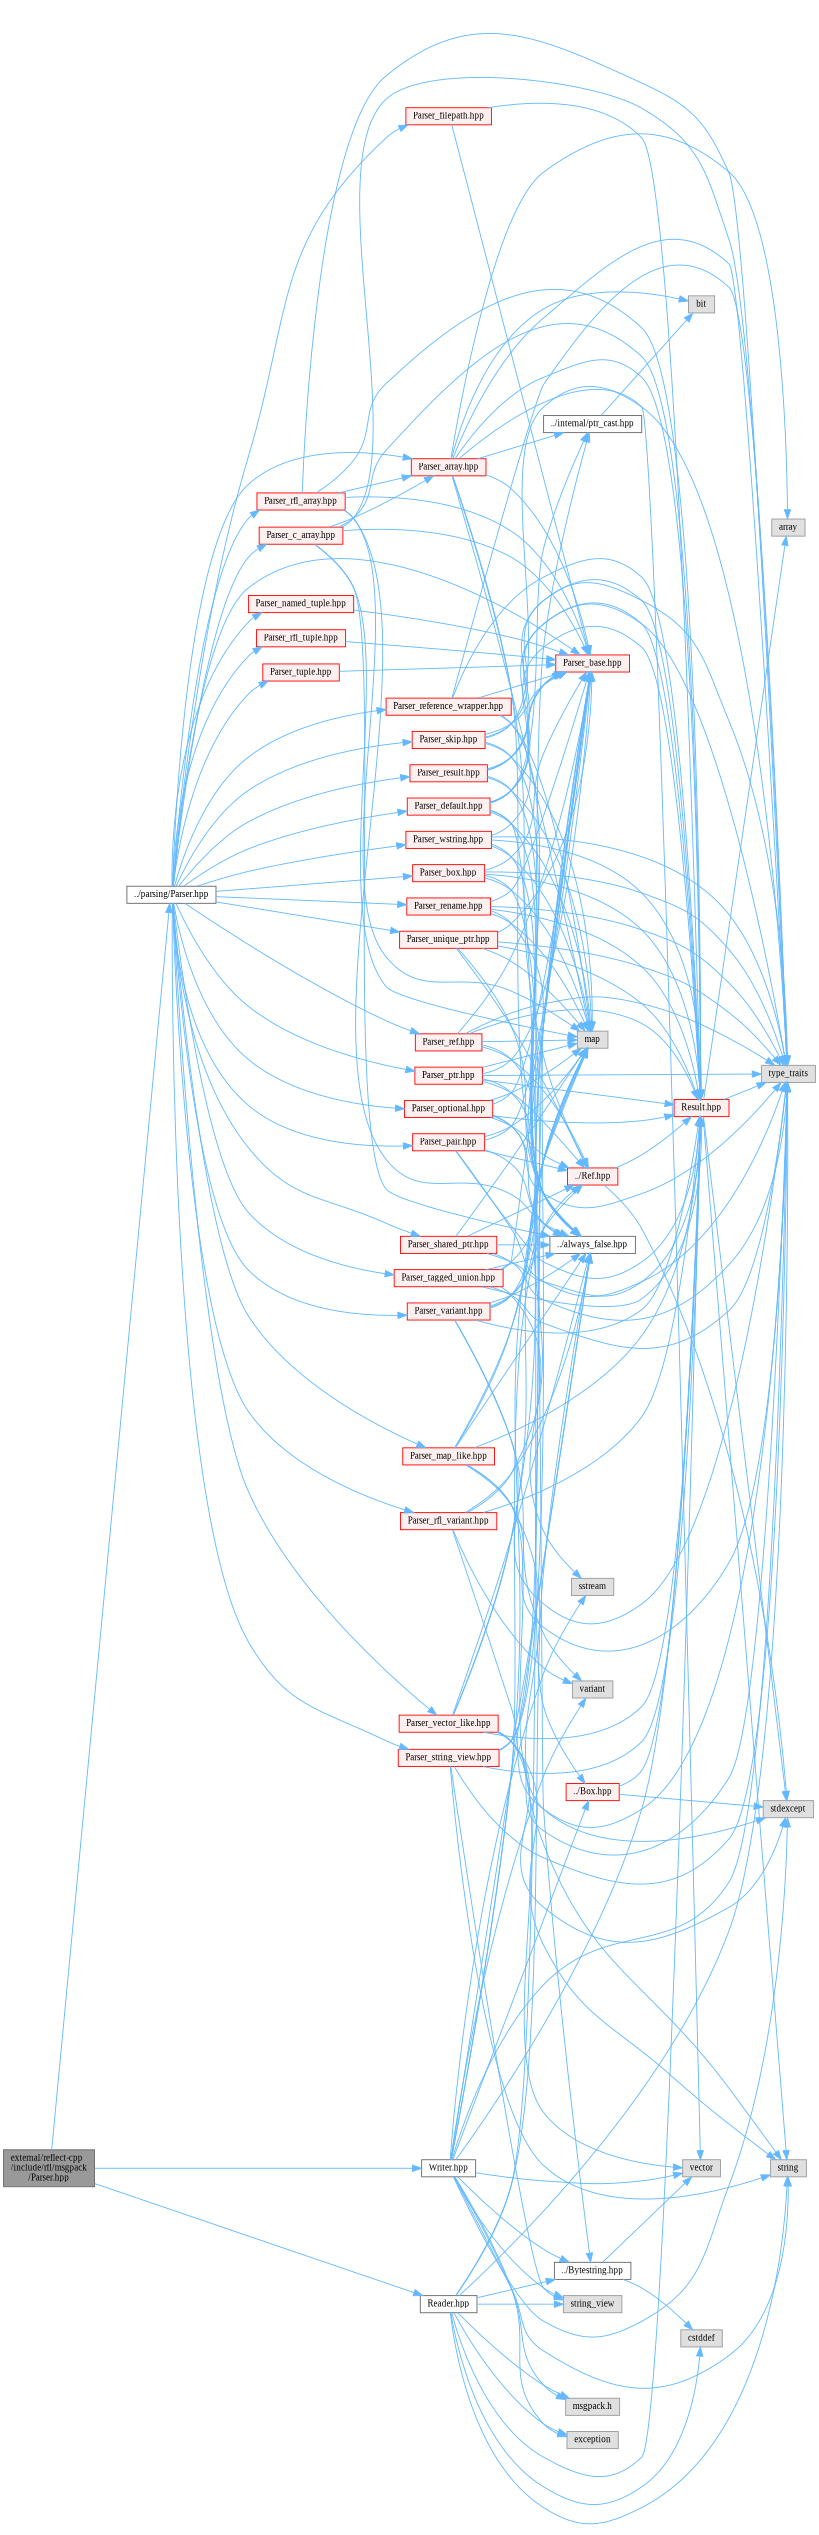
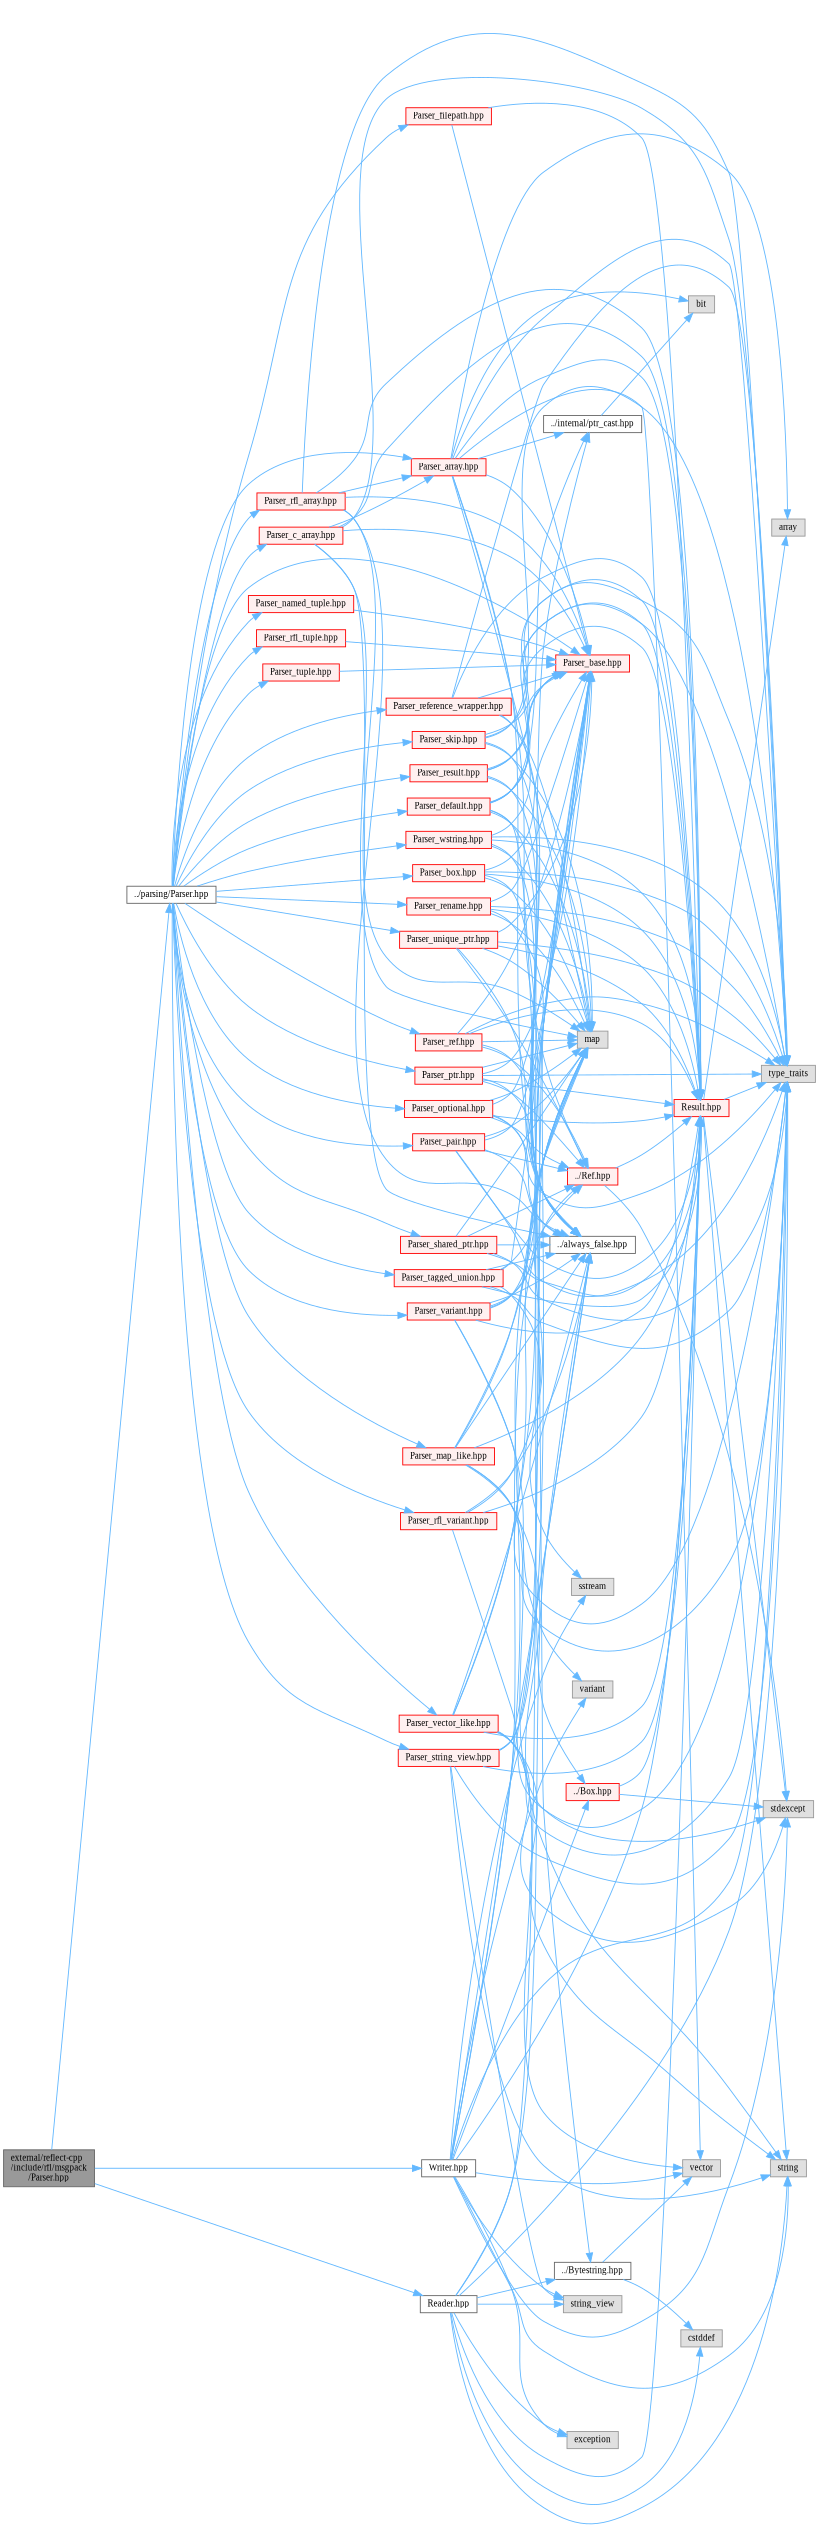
edge "Parser_rfl_variant.hpp" -> "variant": removed
edge "Writer.hpp" -> "../Bytestring.hpp": removed
node "msgpack.h": removed
